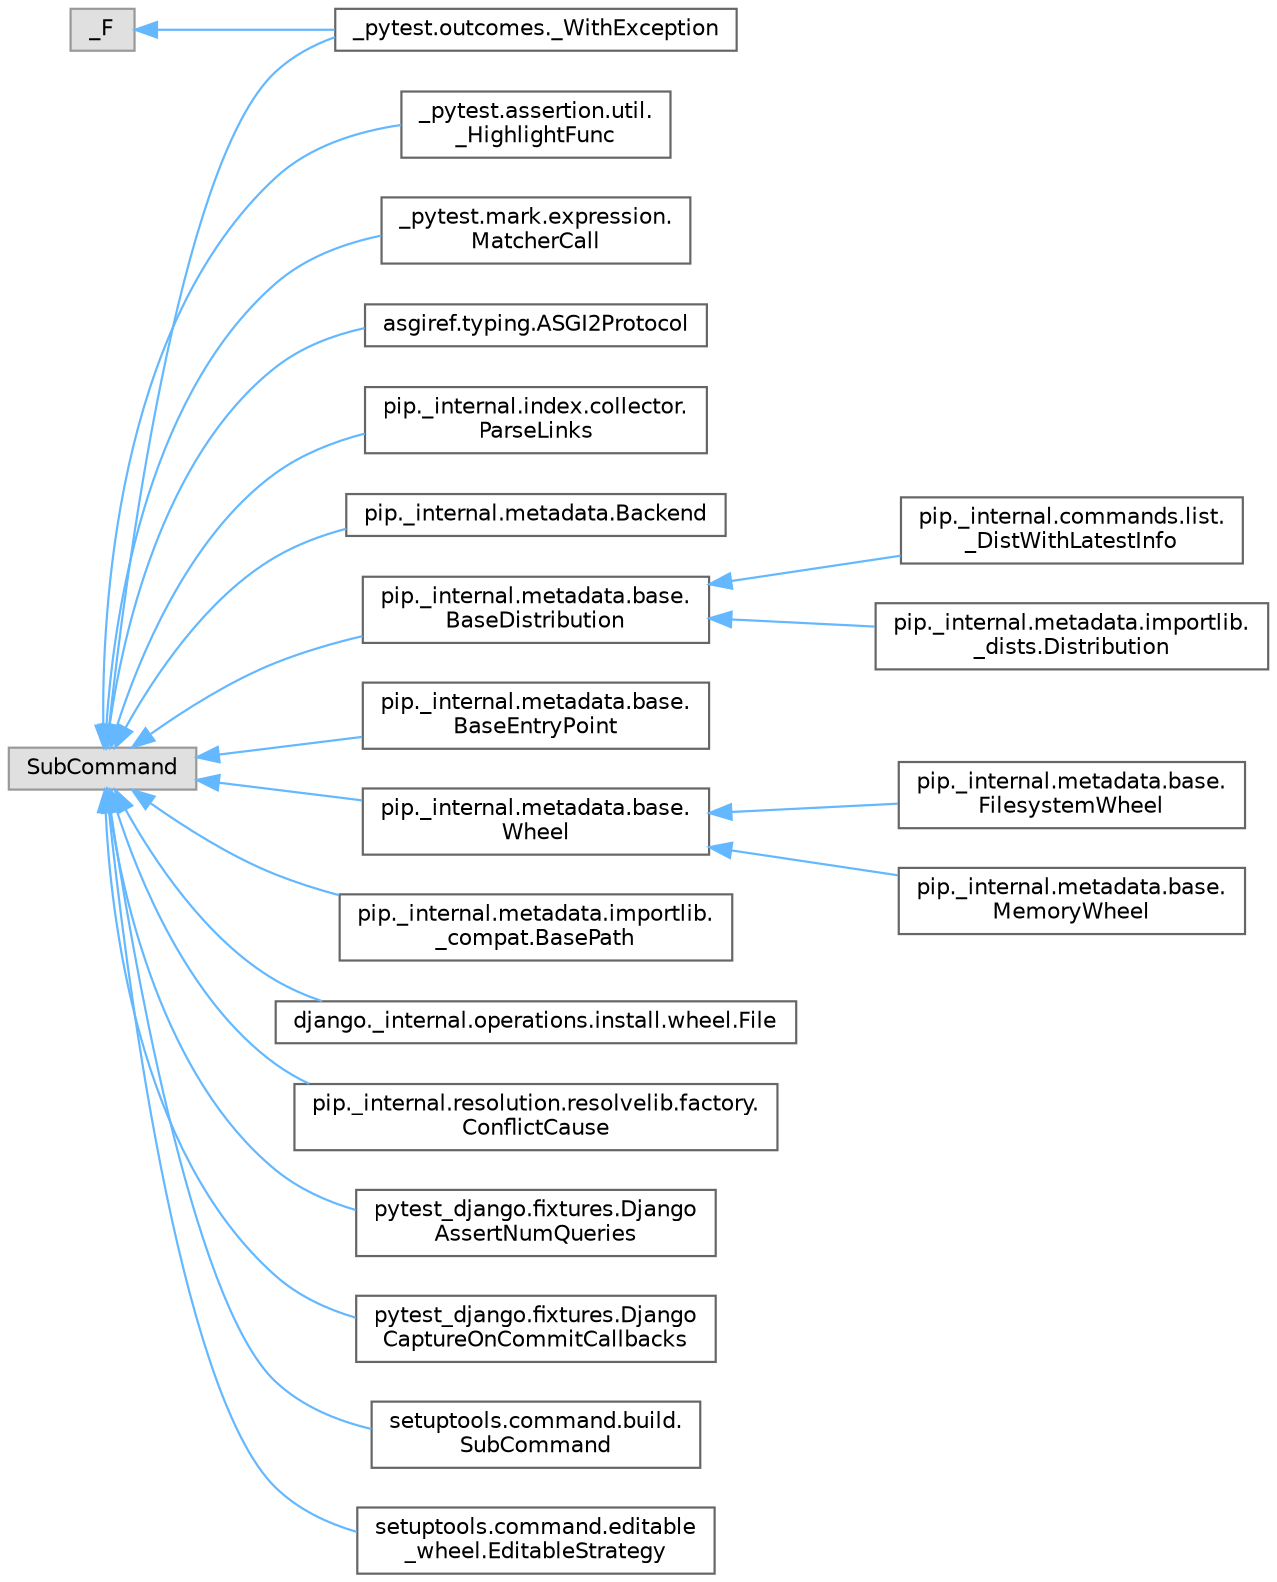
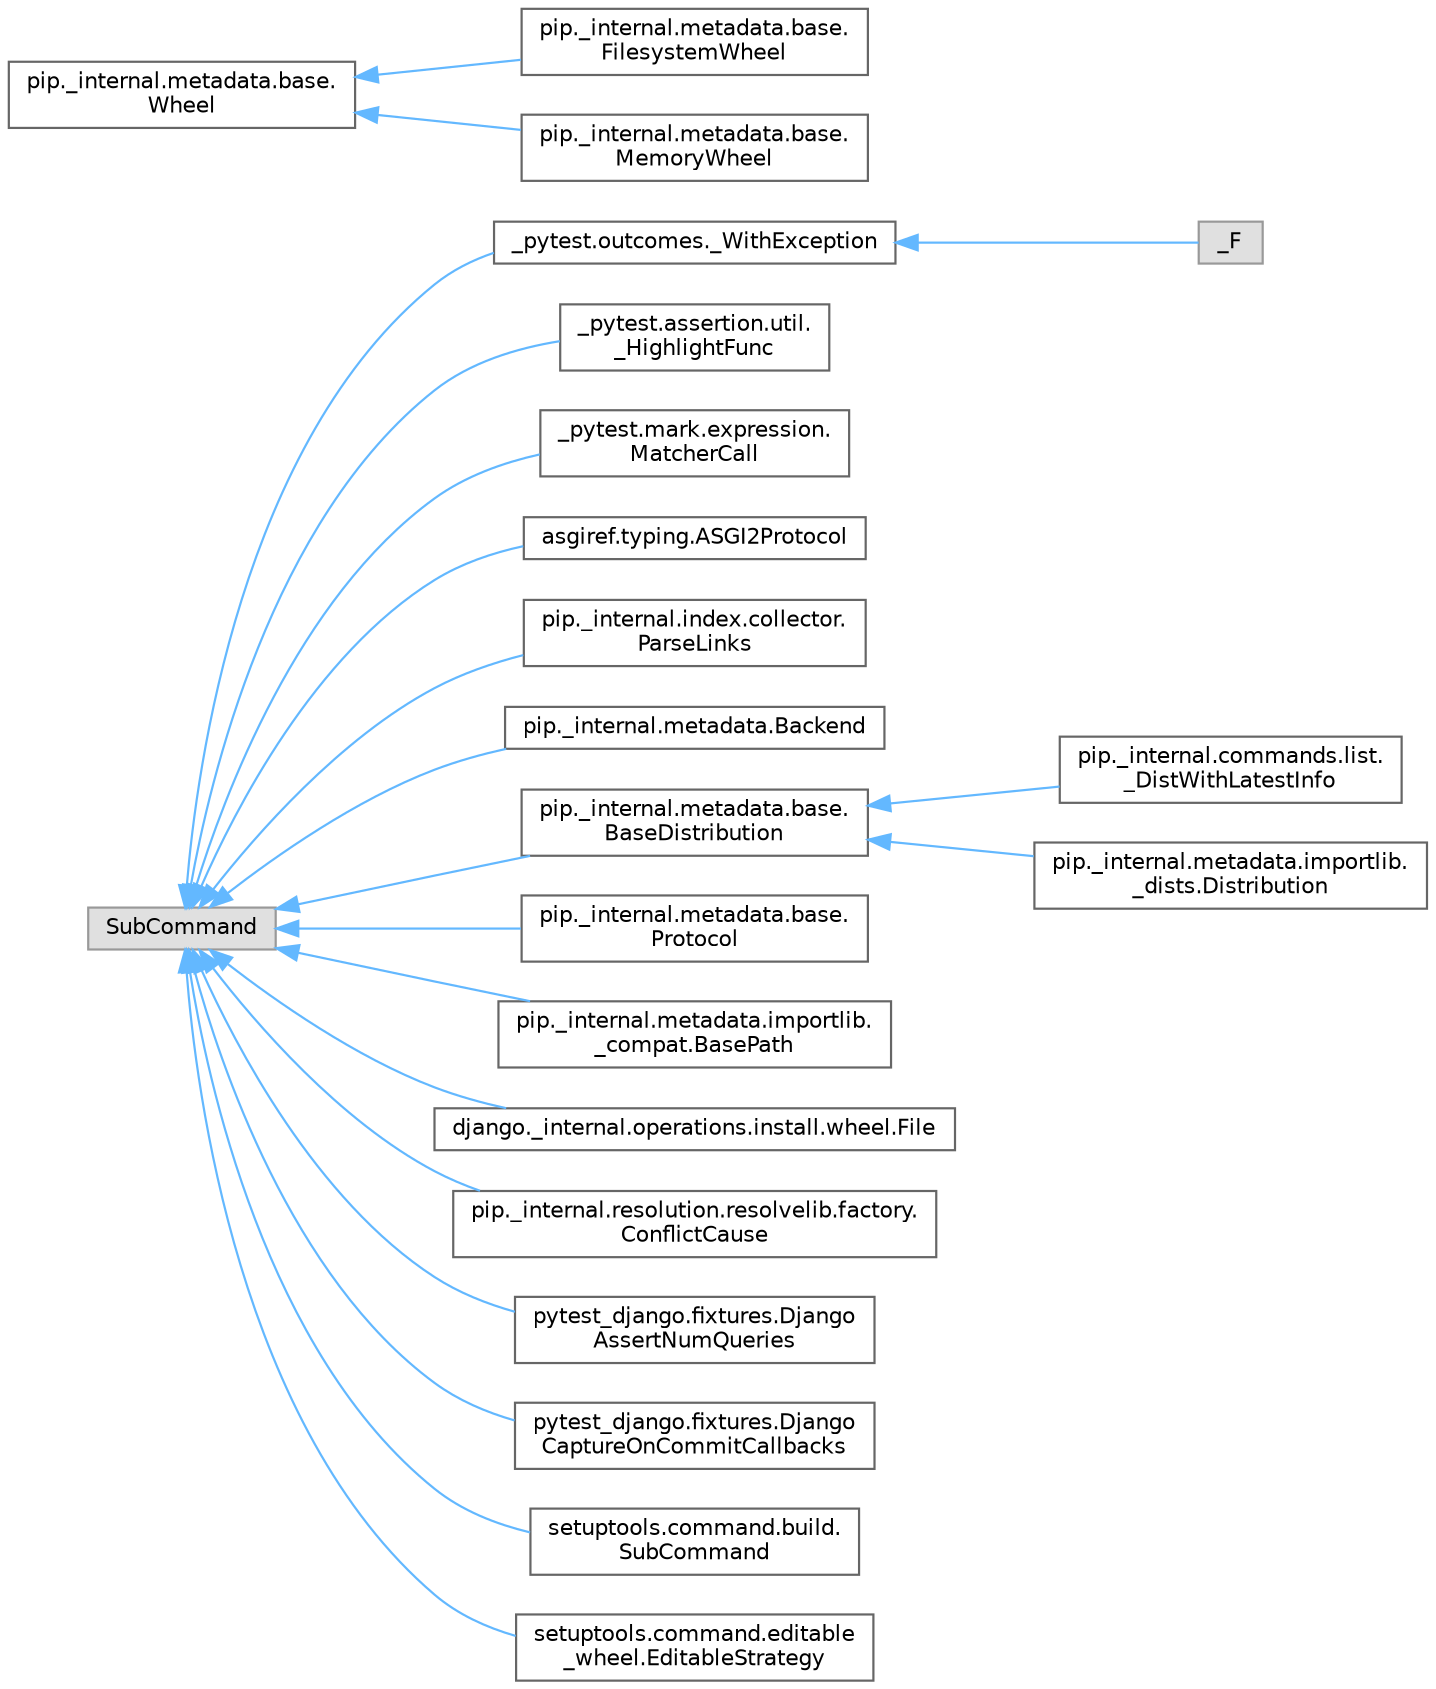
edge "_pytest.outcomes._WithException" -> "_F": reversed
node "pip._internal.metadata.base. BaseEntryPoint": label "pip._internal.metadata.base. BaseEntryPoint" -> "pip._internal.metadata.base. Protocol"
edge "pip._internal.metadata.base. Wheel" -> "SubCommand": removed
